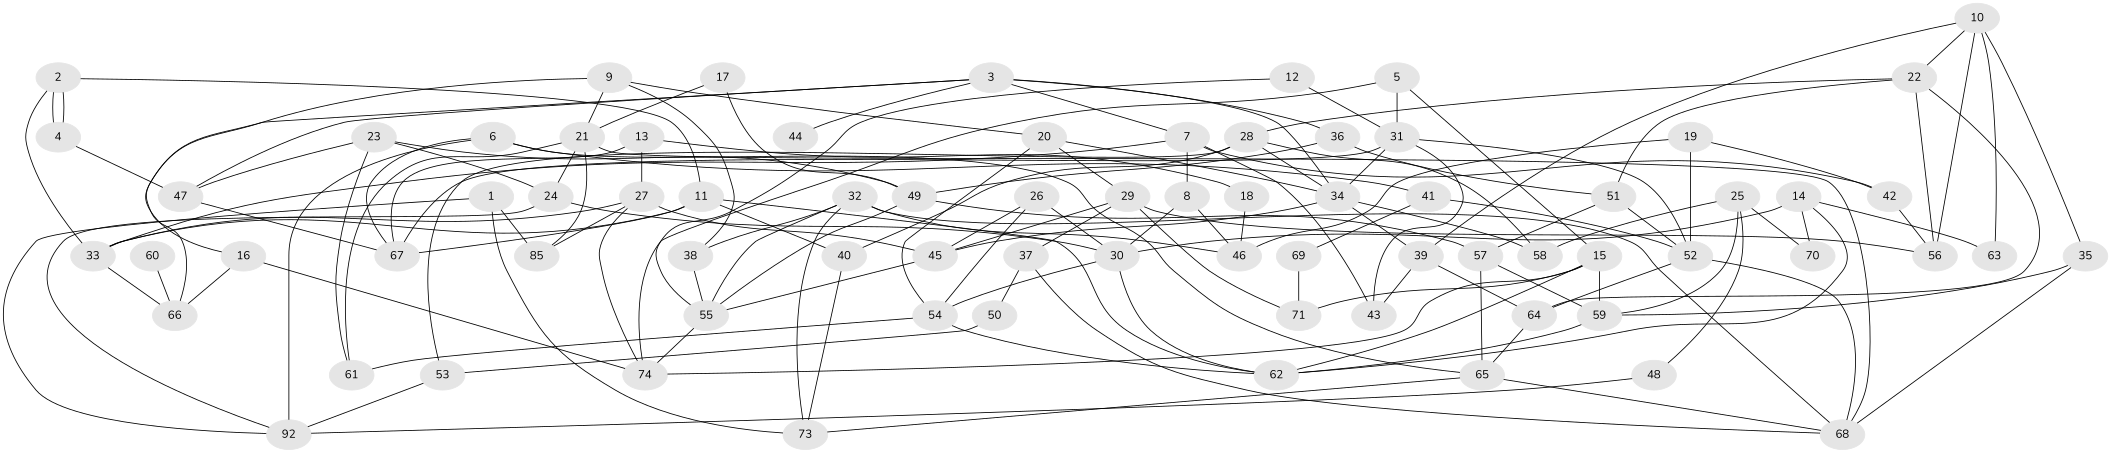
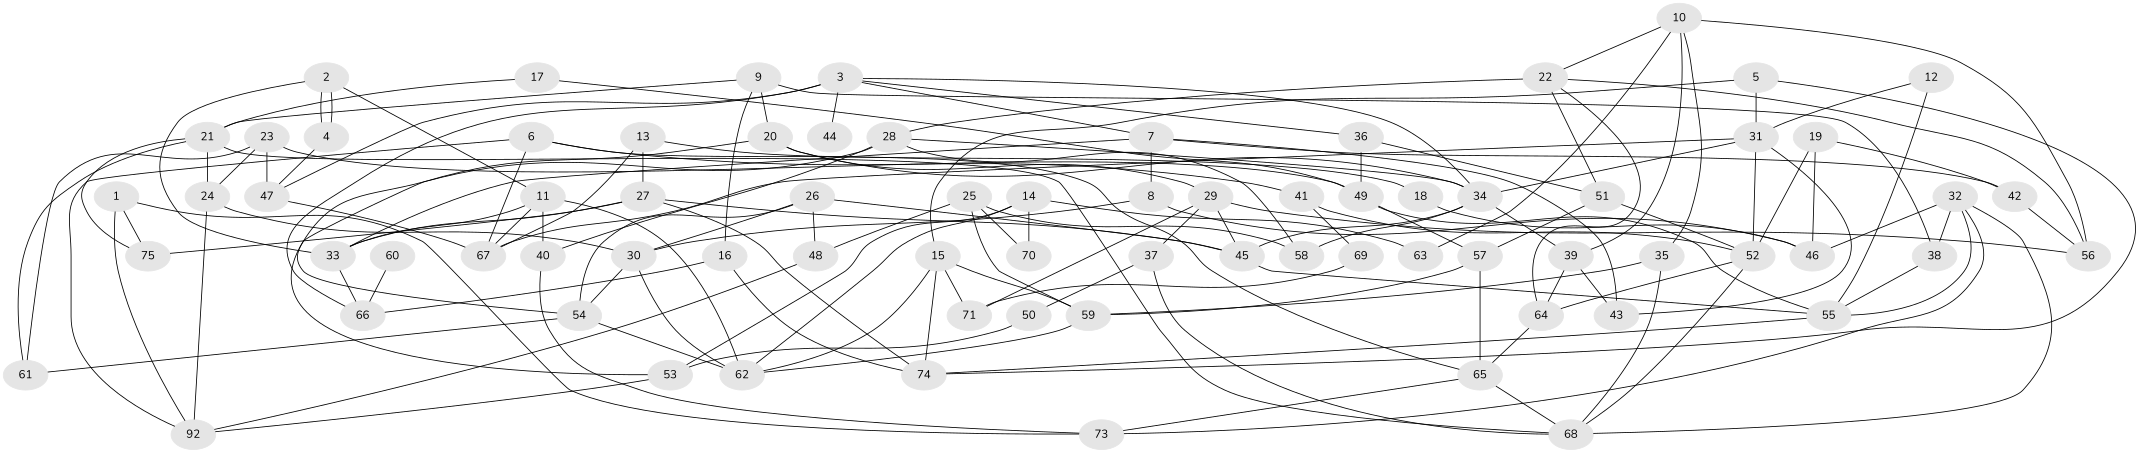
edge "26" -- "48": added
edge "14" -- "30": now "14" -- "53"
node "85": label "85" -> "75"
